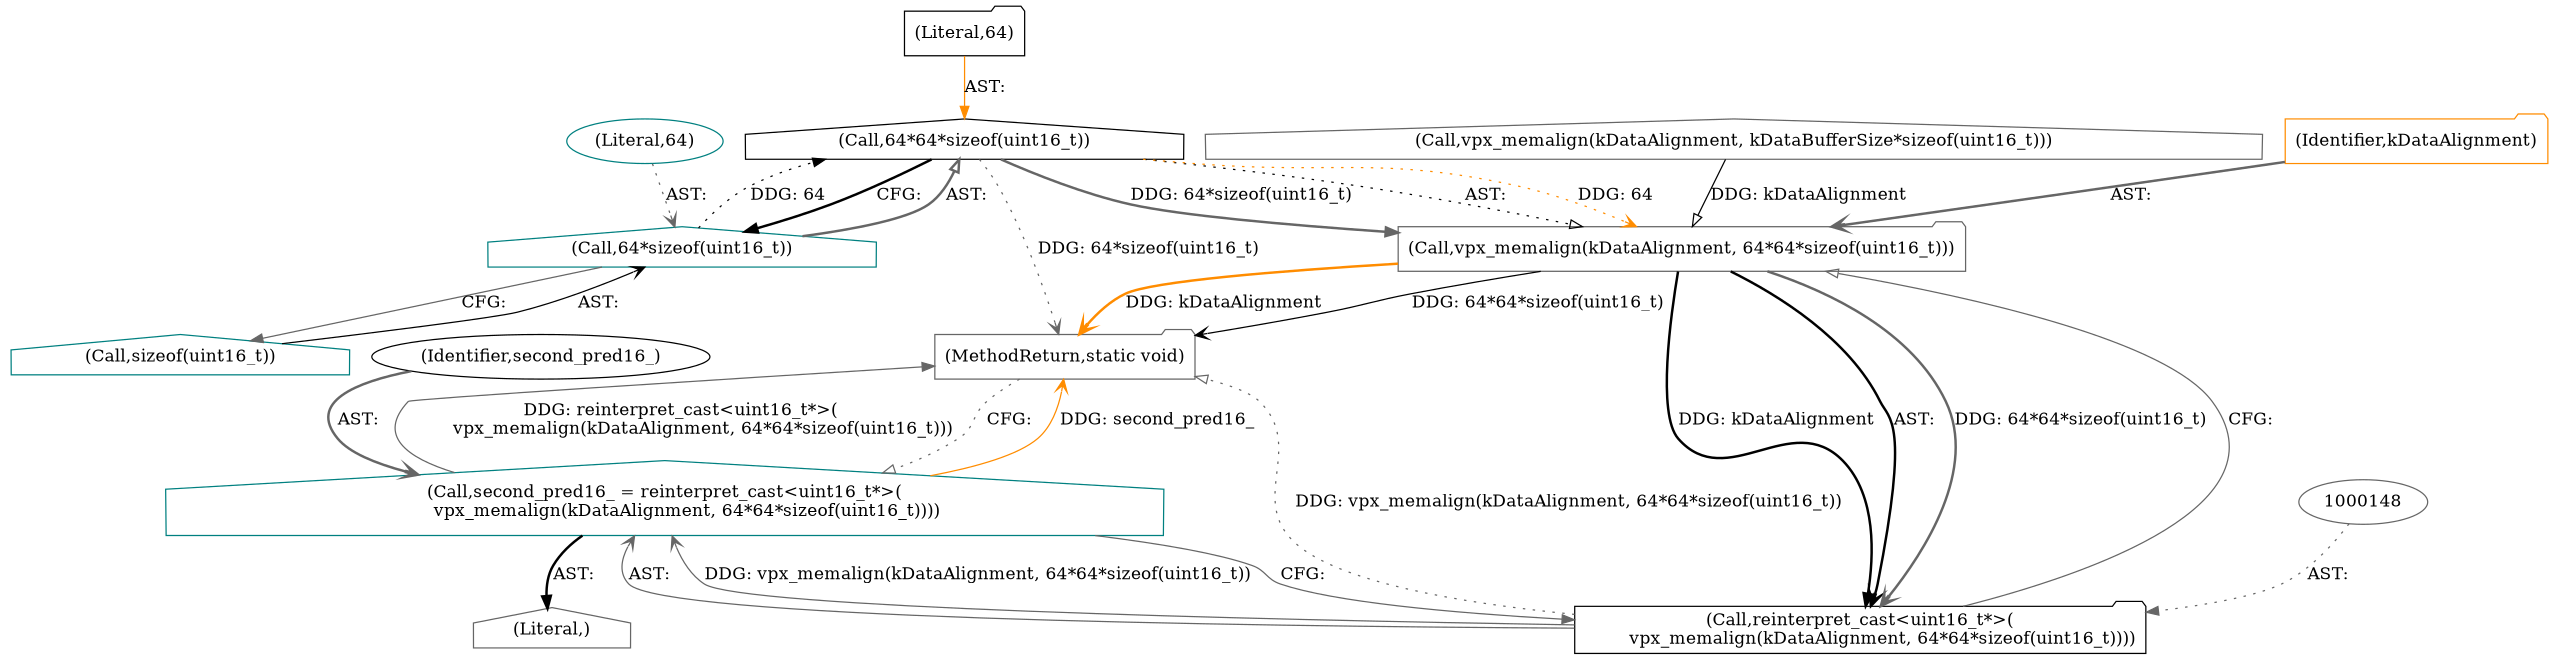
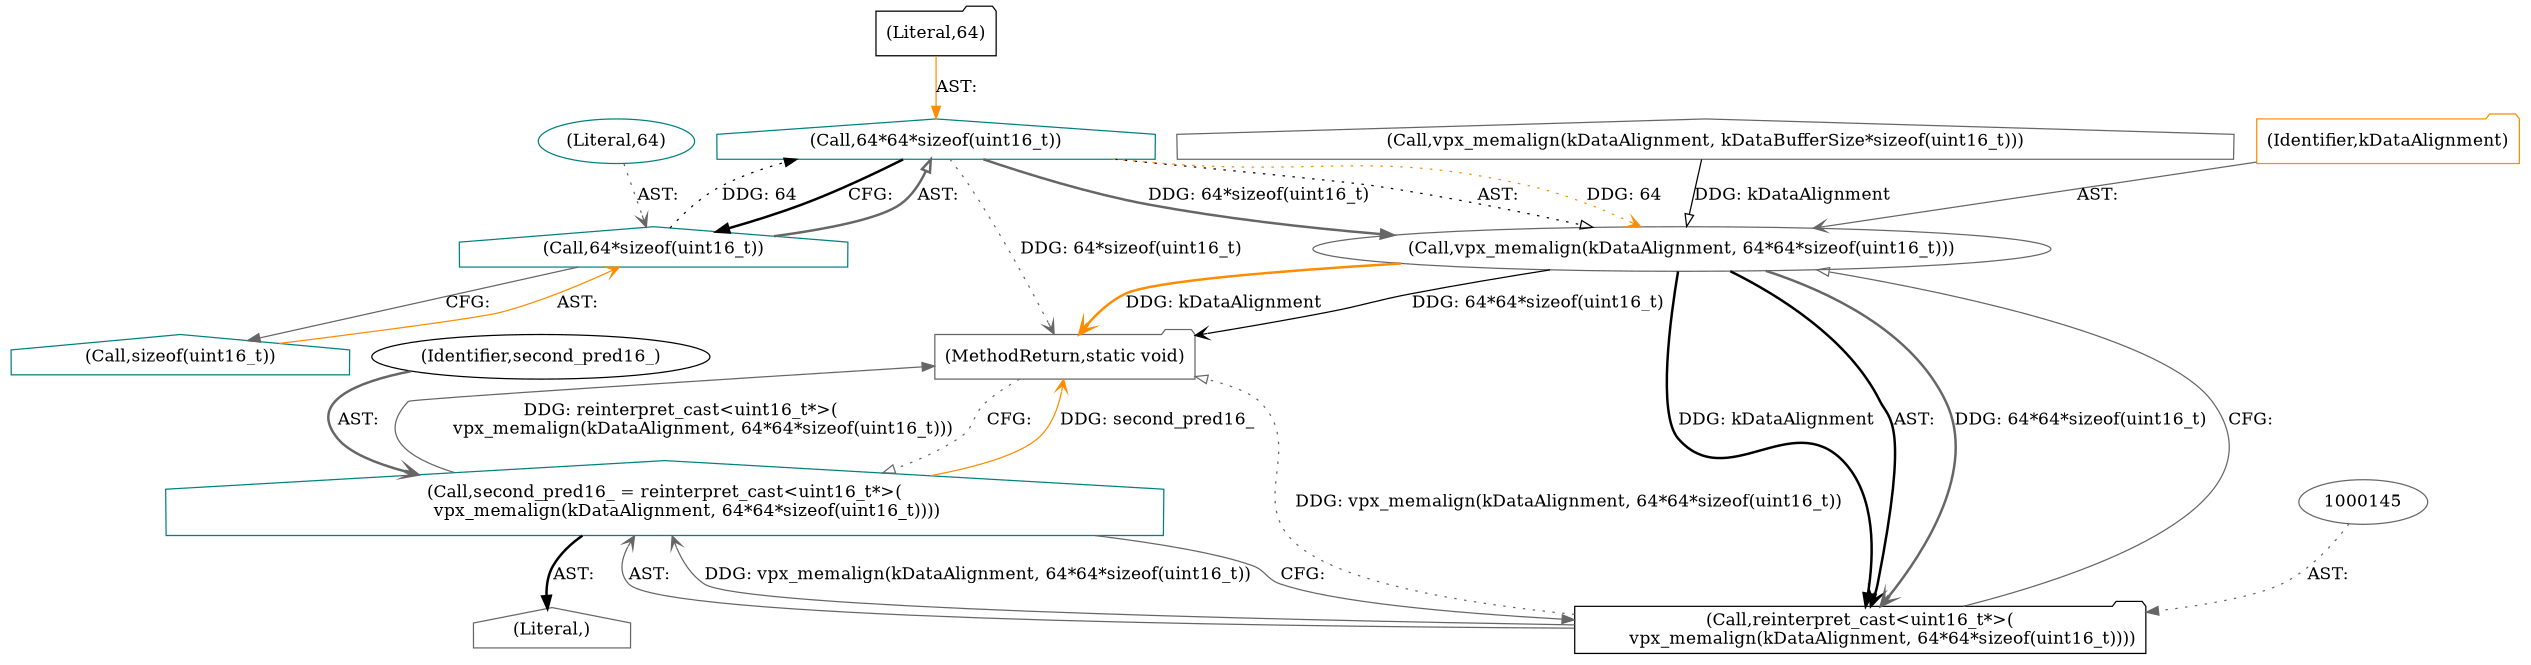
node "(Call,64*64*sizeof(uint16_t))": color black -> teal
edge "(Identifier,kDataAlignment)" -> "(Call,vpx_memalign(kDataAlignment, 64*64*sizeof(uint16_t)))": style bold -> solid
node "(Call,vpx_memalign(kDataAlignment, 64*64*sizeof(uint16_t)))": shape folder -> ellipse
edge "(Call,sizeof(uint16_t))" -> "(Call,64*sizeof(uint16_t))": color black -> darkorange
node "1000148": label "1000148" -> "1000145"
